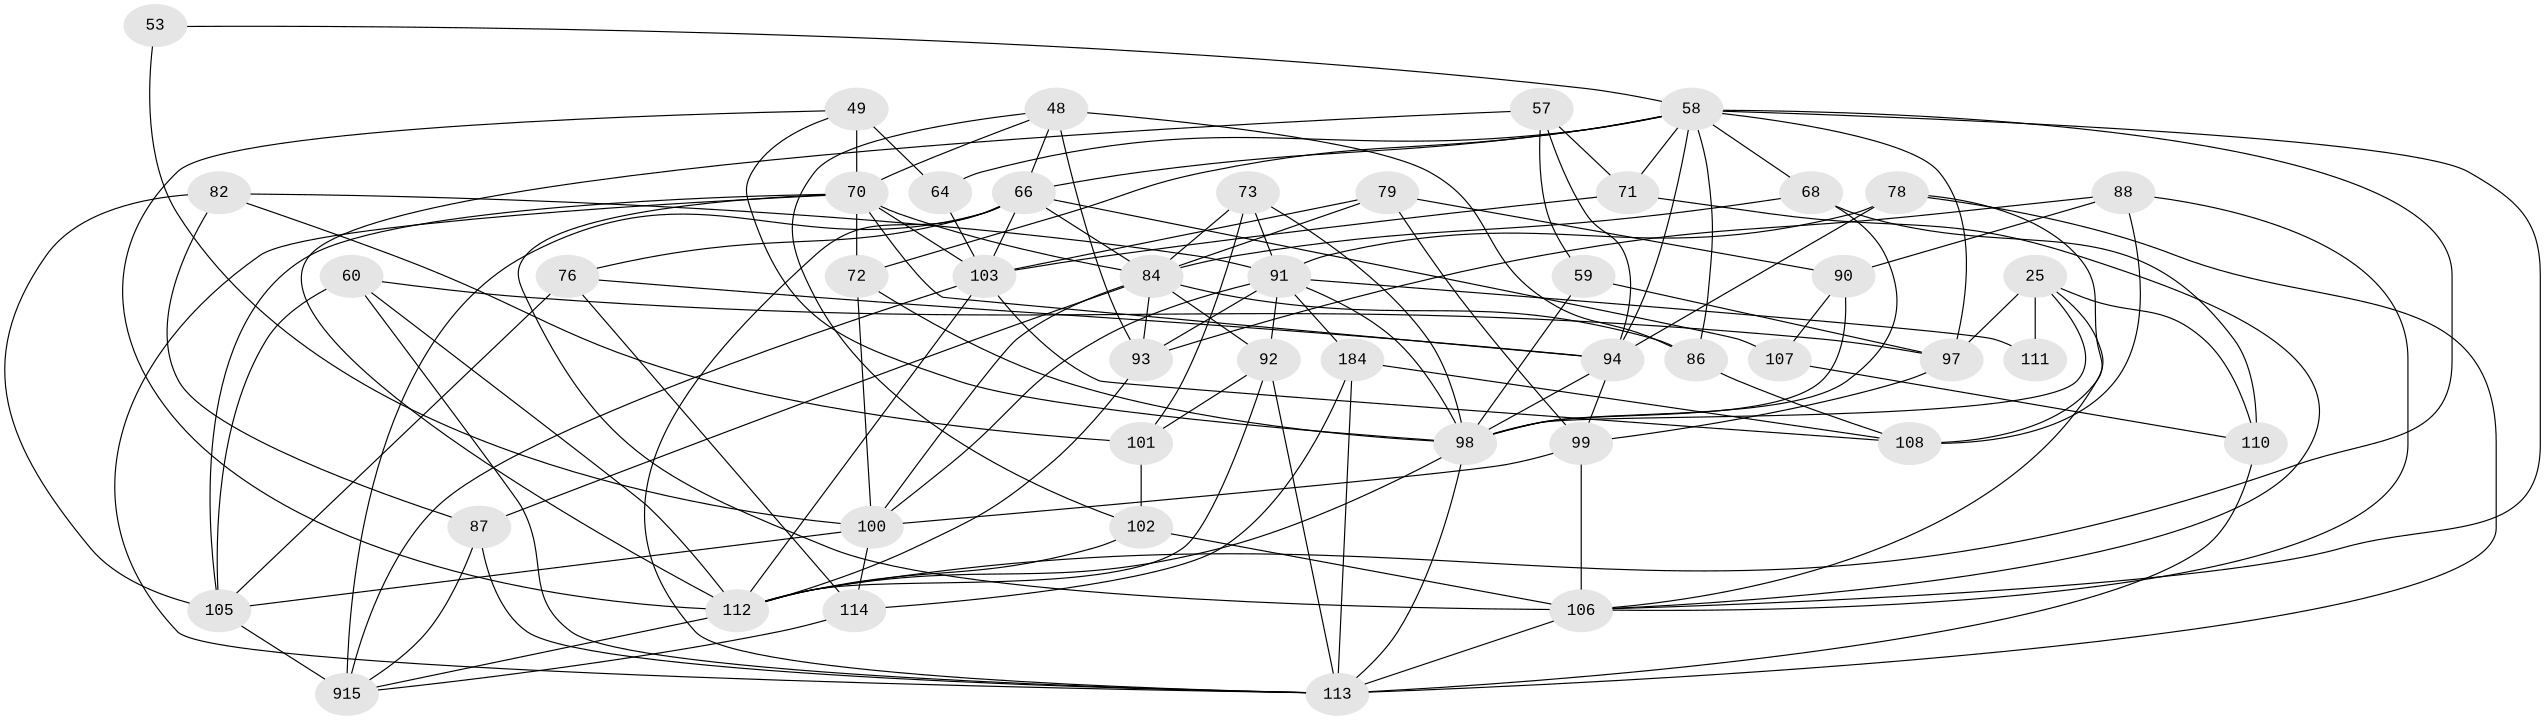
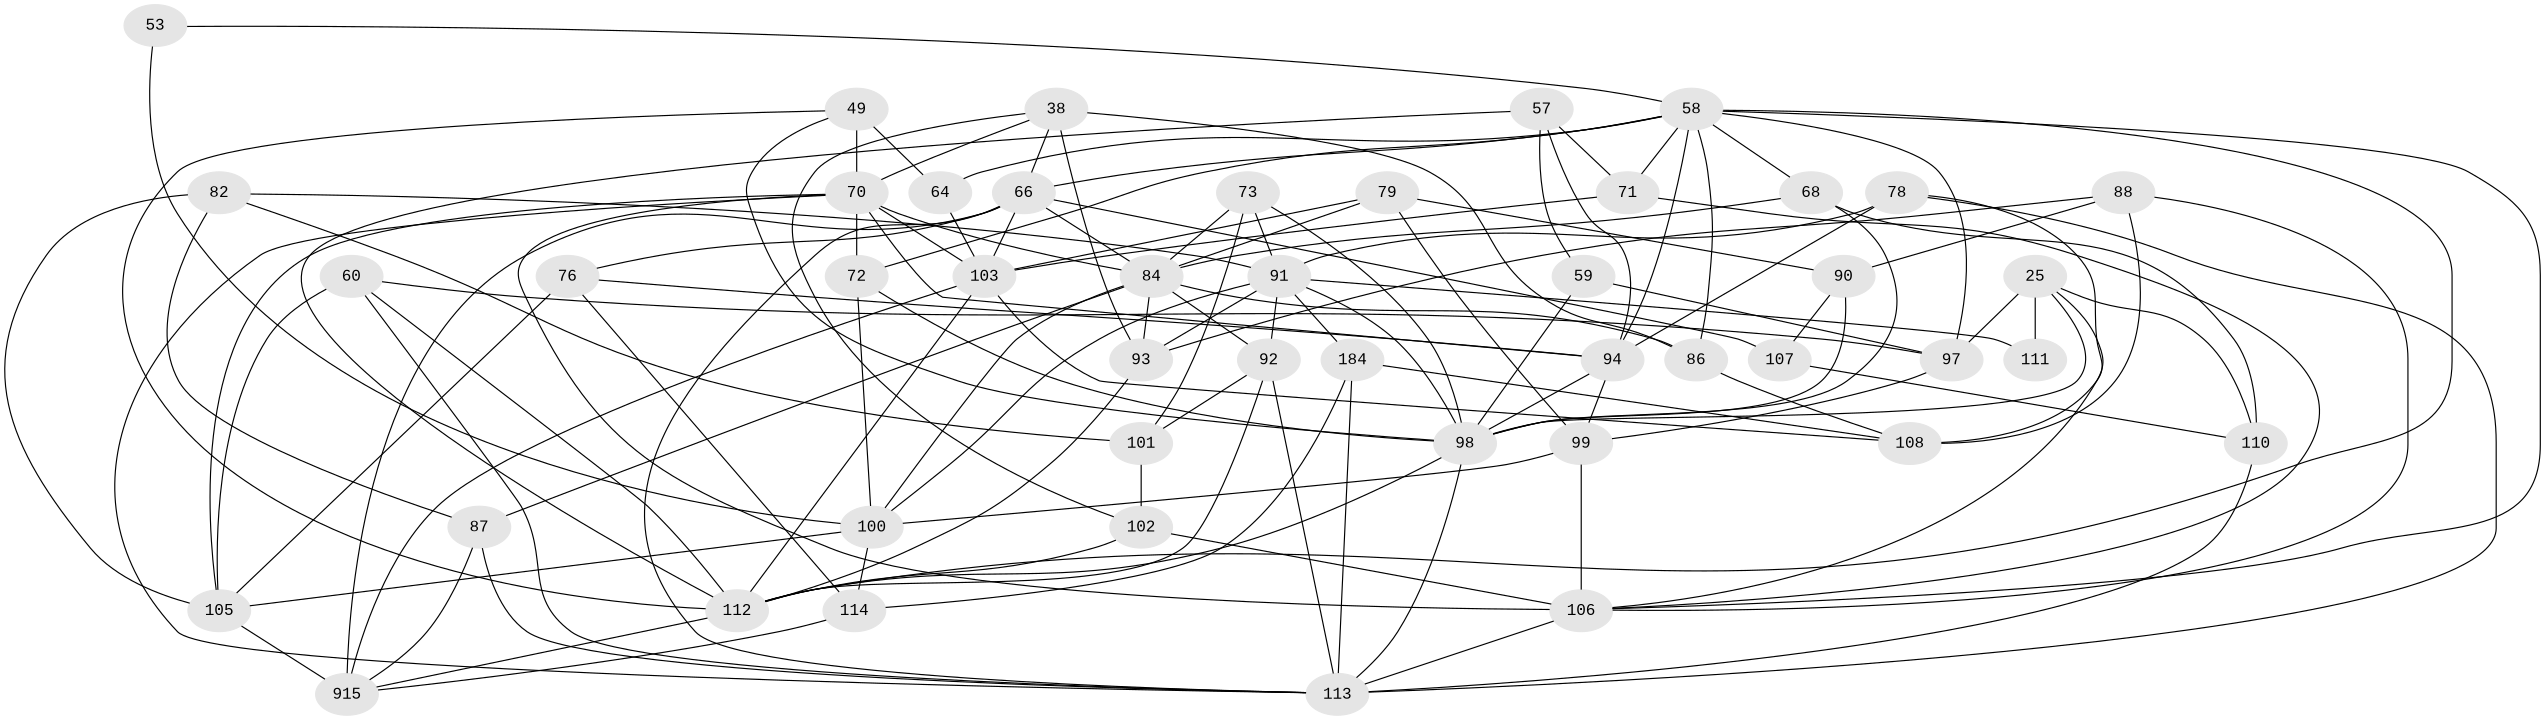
node "48": label "48" -> "38"
